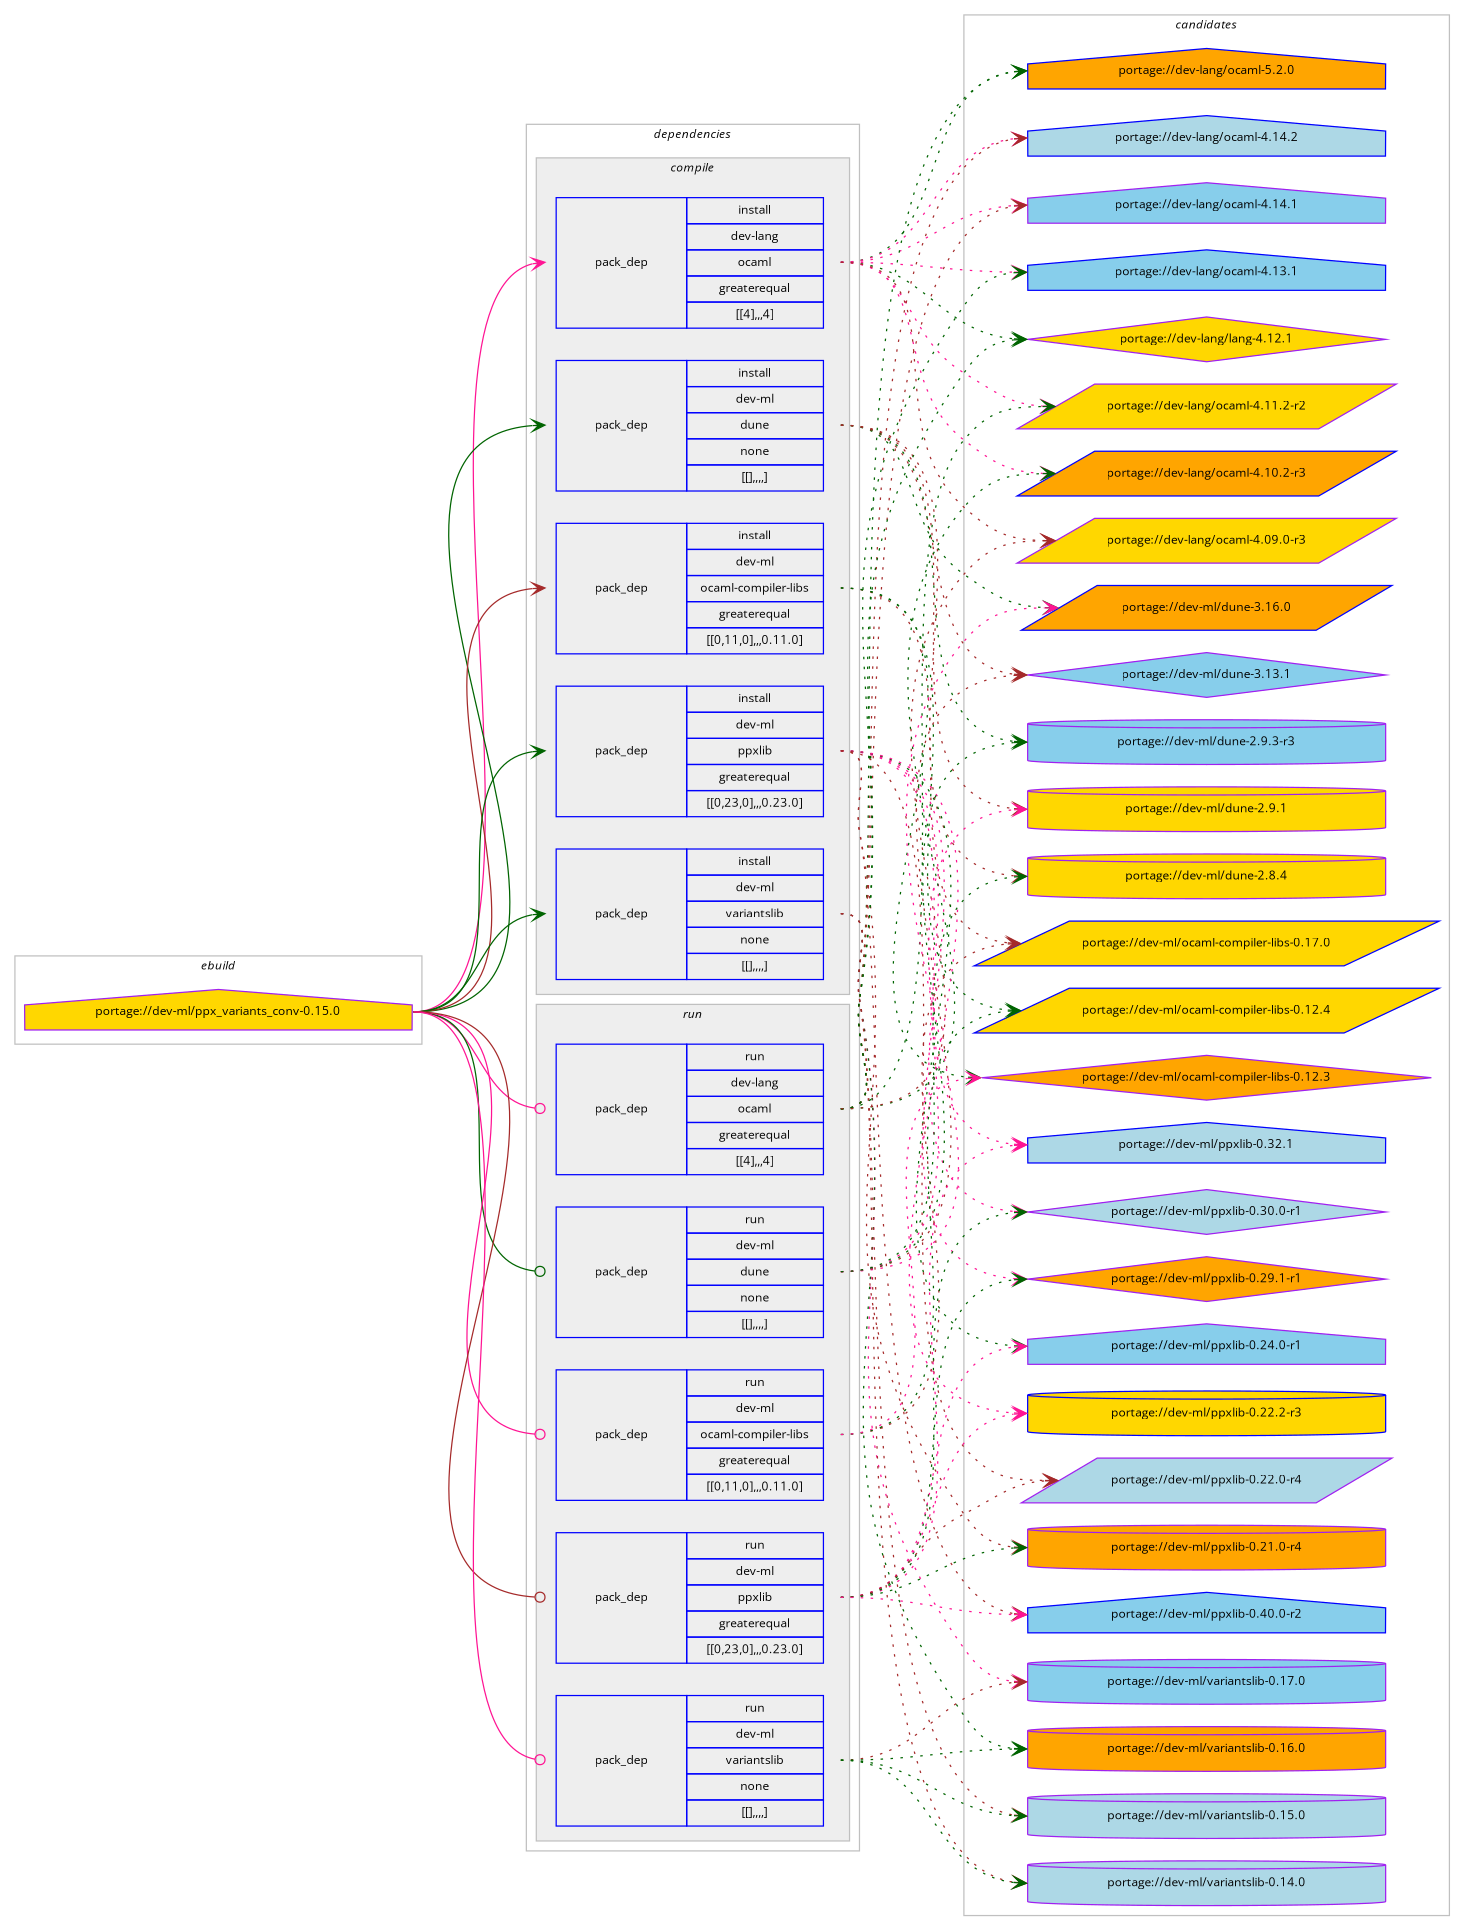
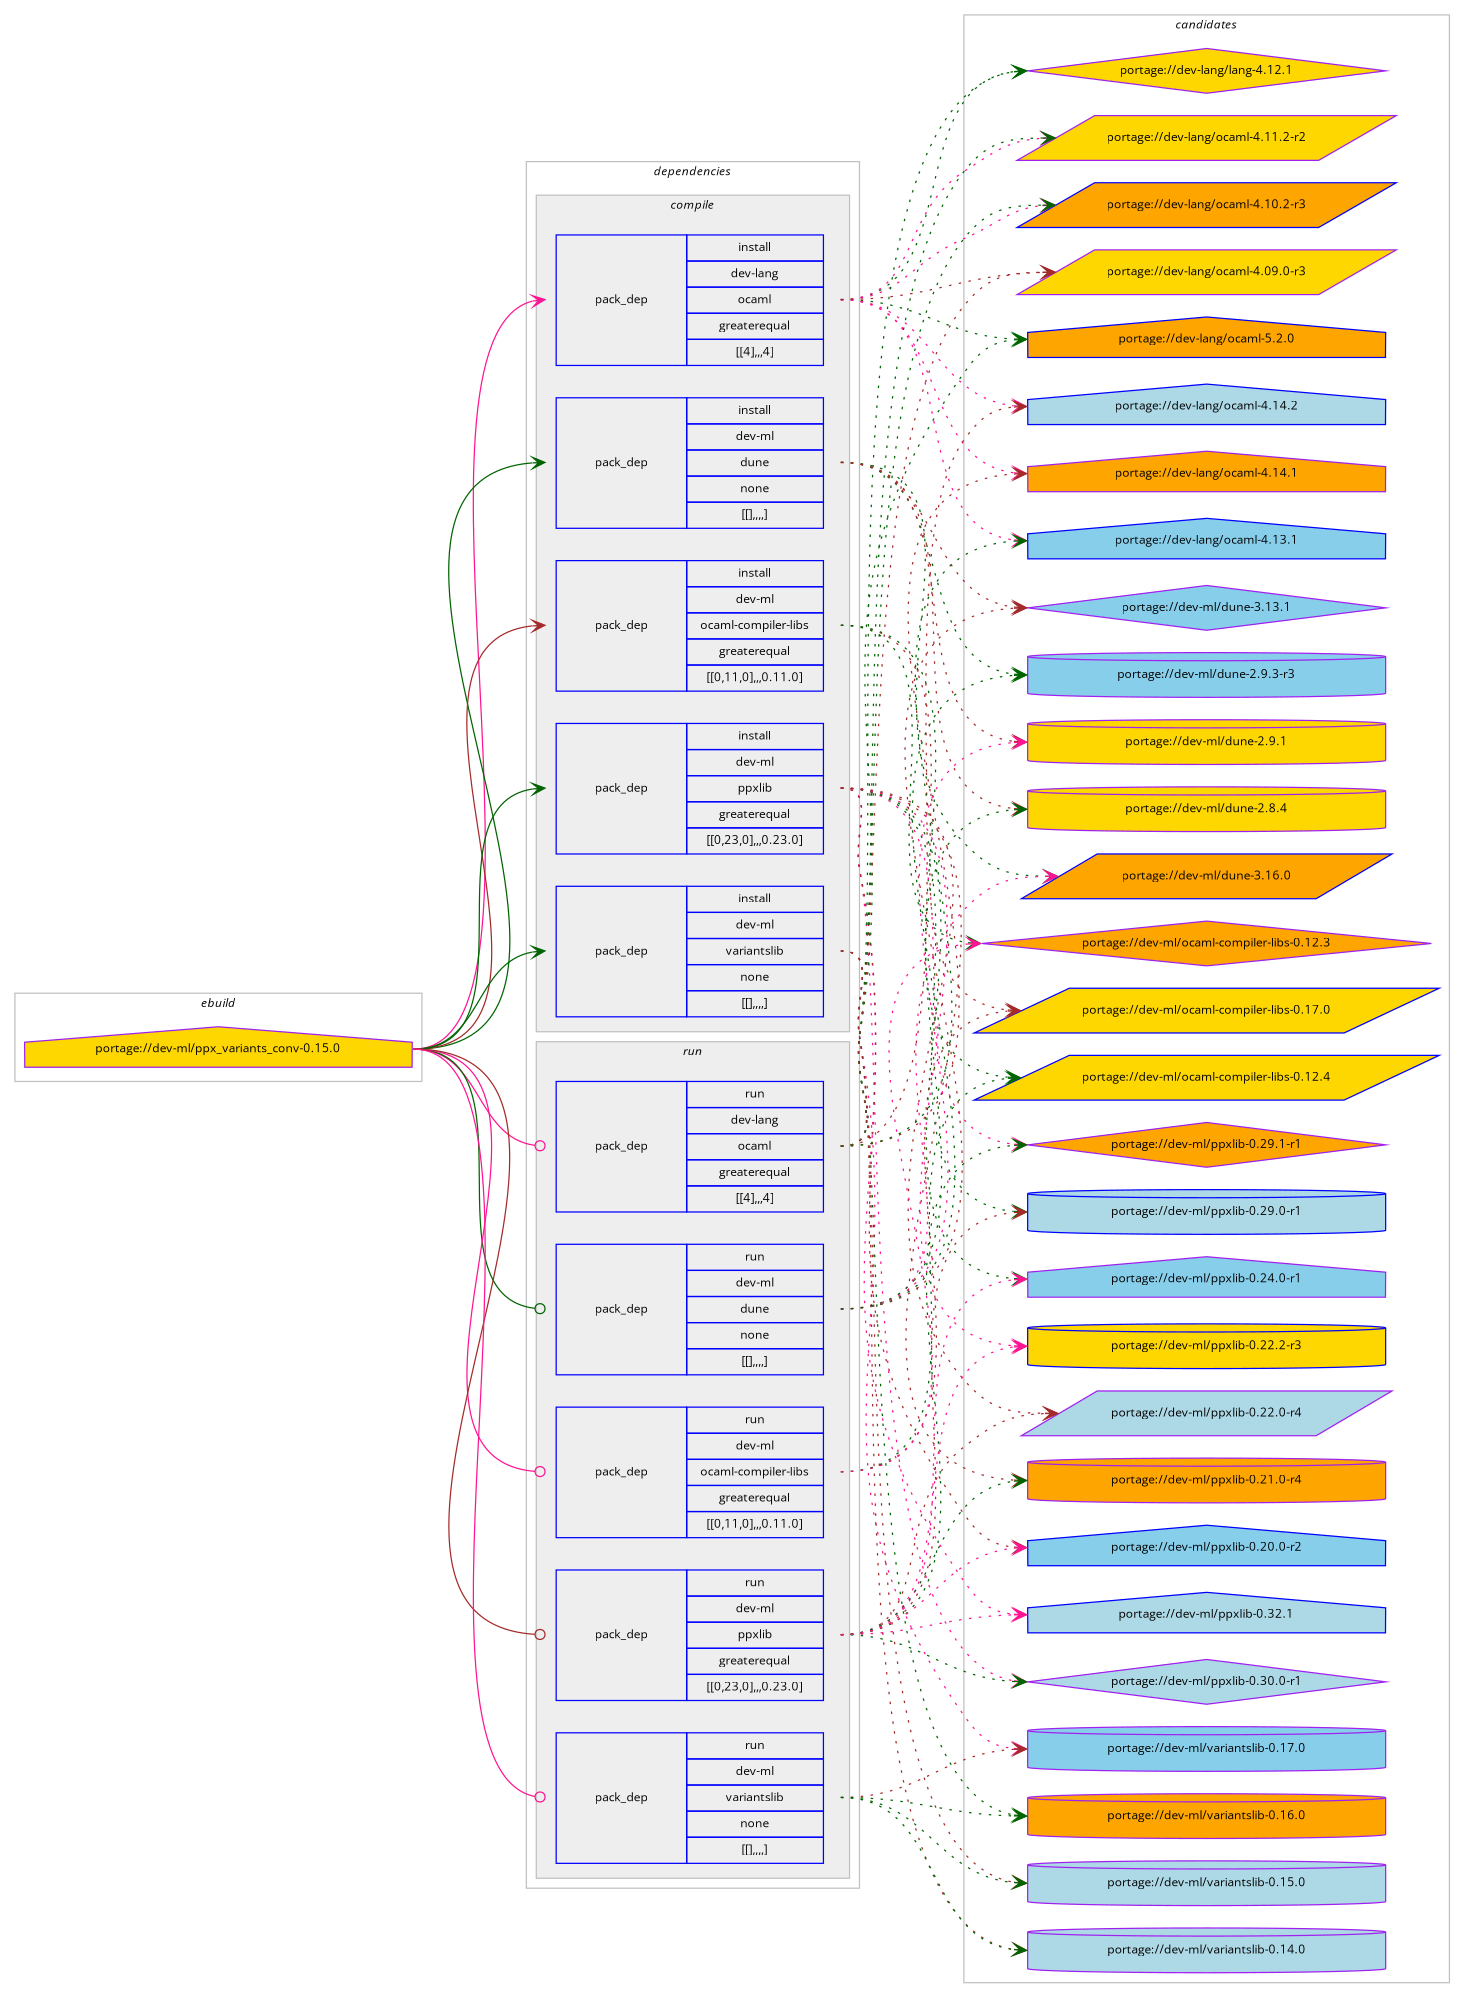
node "portage://dev-lang/ocaml-4.14.1": fillcolor skyblue -> orange
node "portage://dev-ml/ppxlib-0.29.0-r1": added
node "portage://dev-ml/ppxlib-0.40.0-r2": label "portage://dev-ml/ppxlib-0.40.0-r2" -> "portage://dev-ml/ppxlib-0.20.0-r2"
